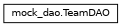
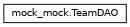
node "mock_dao.TeamDAO": label "mock_dao.TeamDAO" -> "mock_mock.TeamDAO"
